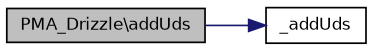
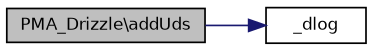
node "_addUds": label "_addUds" -> "_dlog"
